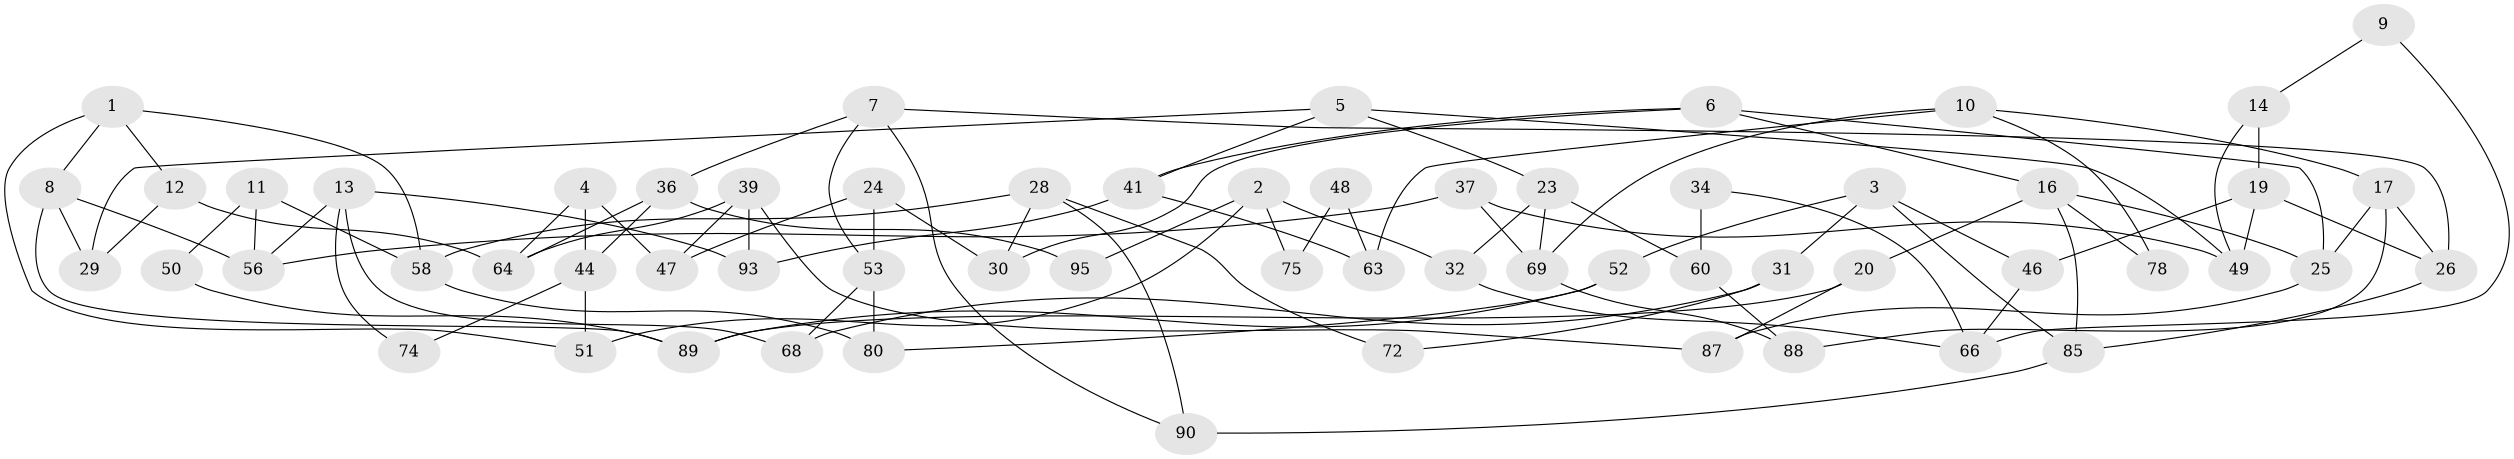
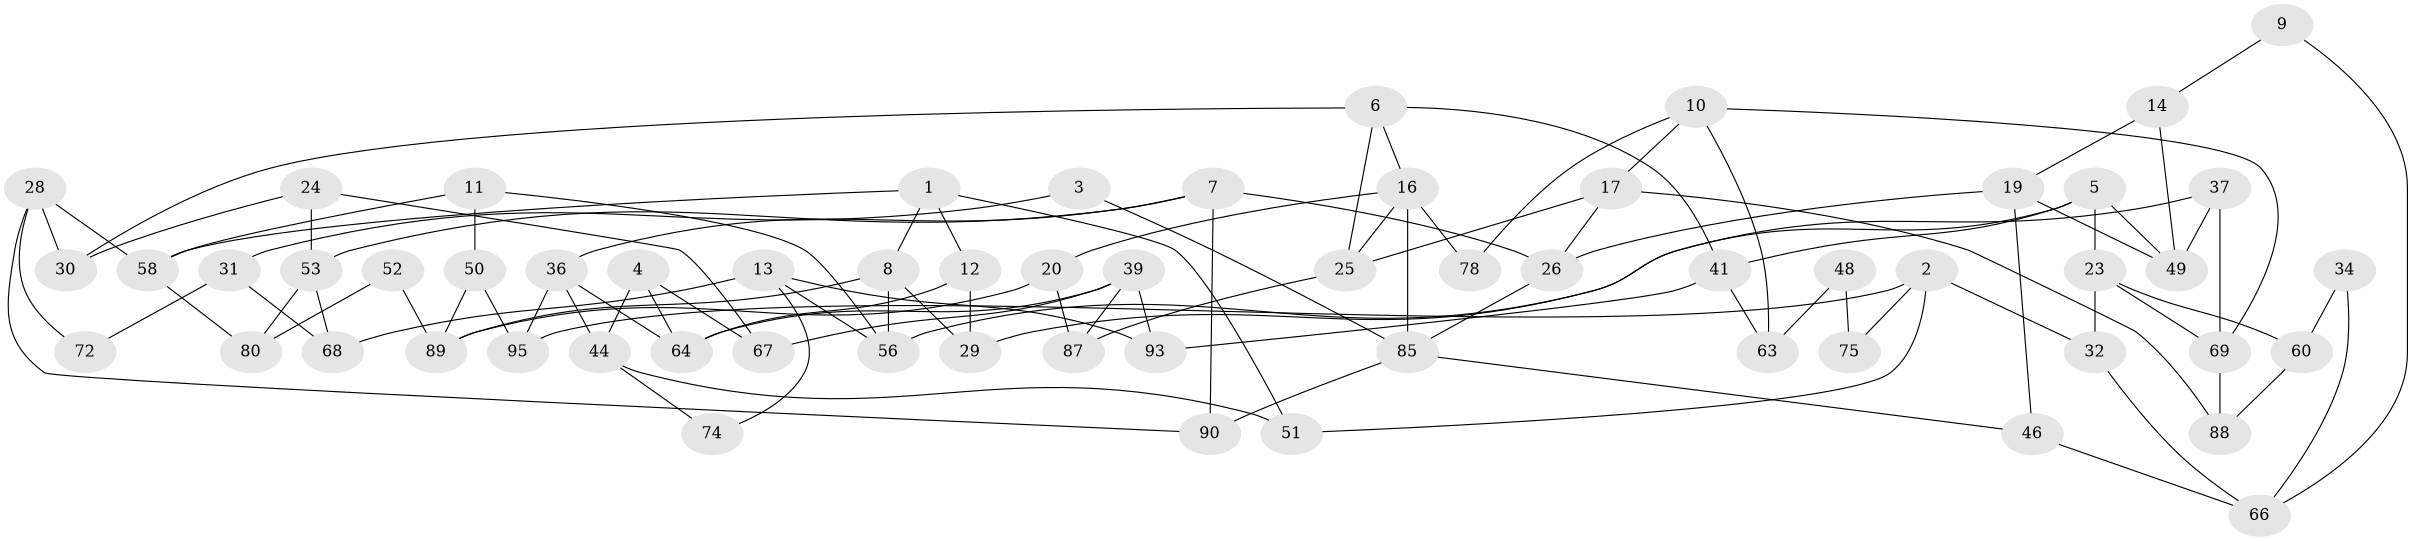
edge "3" -- "52": removed
edge "3" -- "46": now "85" -- "46"
node "47": label "47" -> "67"
edge "50" -- "95": added
